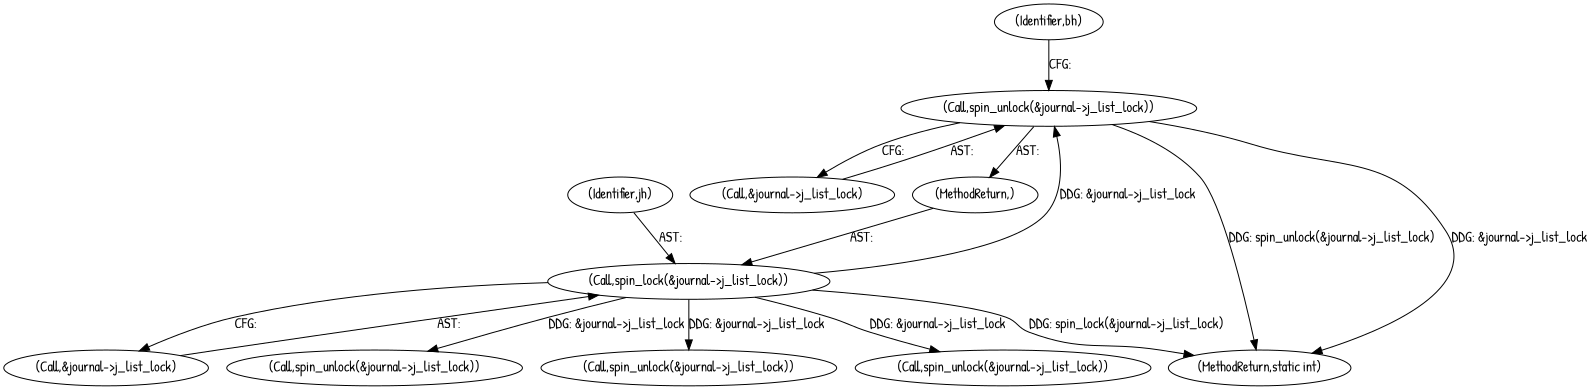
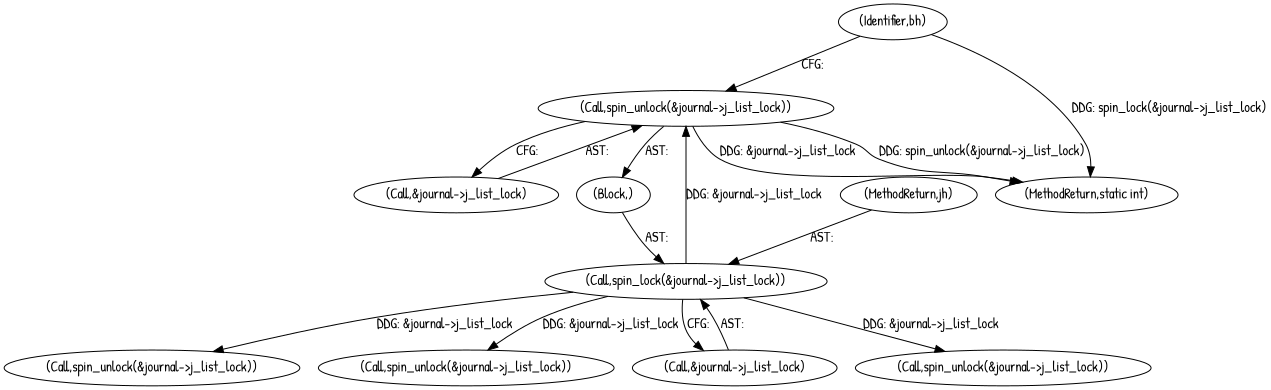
node "(Identifier,jh)": label "(Identifier,jh)" -> "(MethodReturn,jh)"
node "(MethodReturn,)": label "(MethodReturn,)" -> "(Block,)"
edge "(Call,spin_lock(&journal->j_list_lock))" -> "(MethodReturn,static int)": now "(Identifier,bh)" -> "(MethodReturn,static int)"
